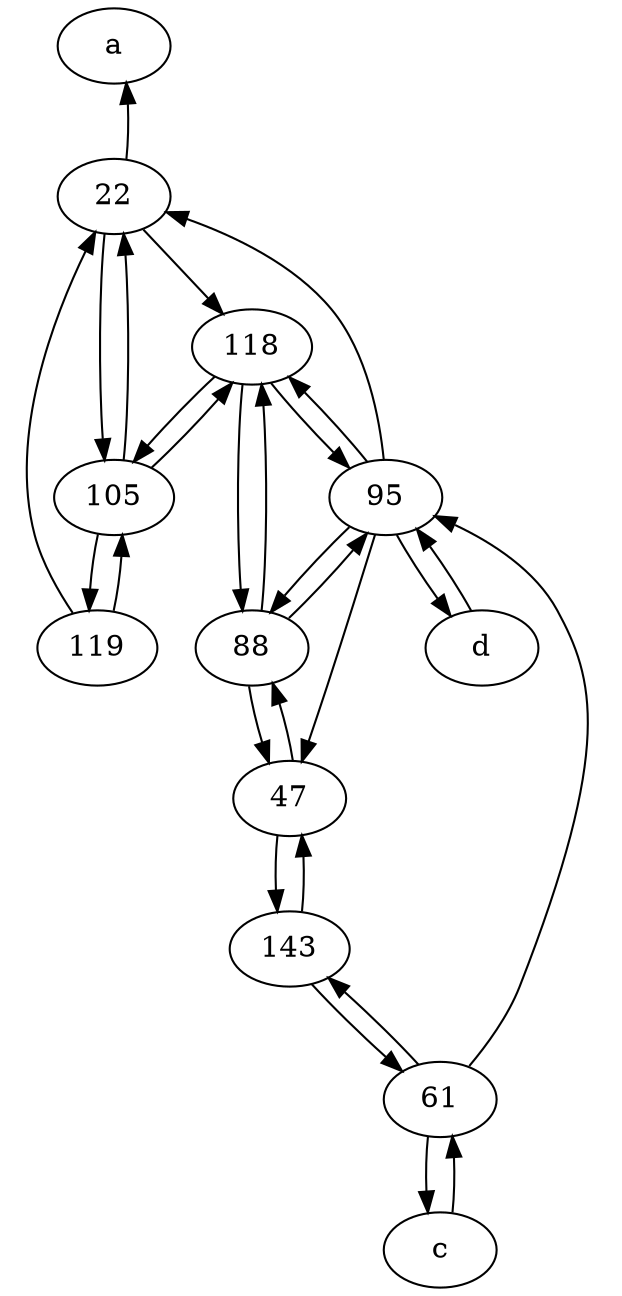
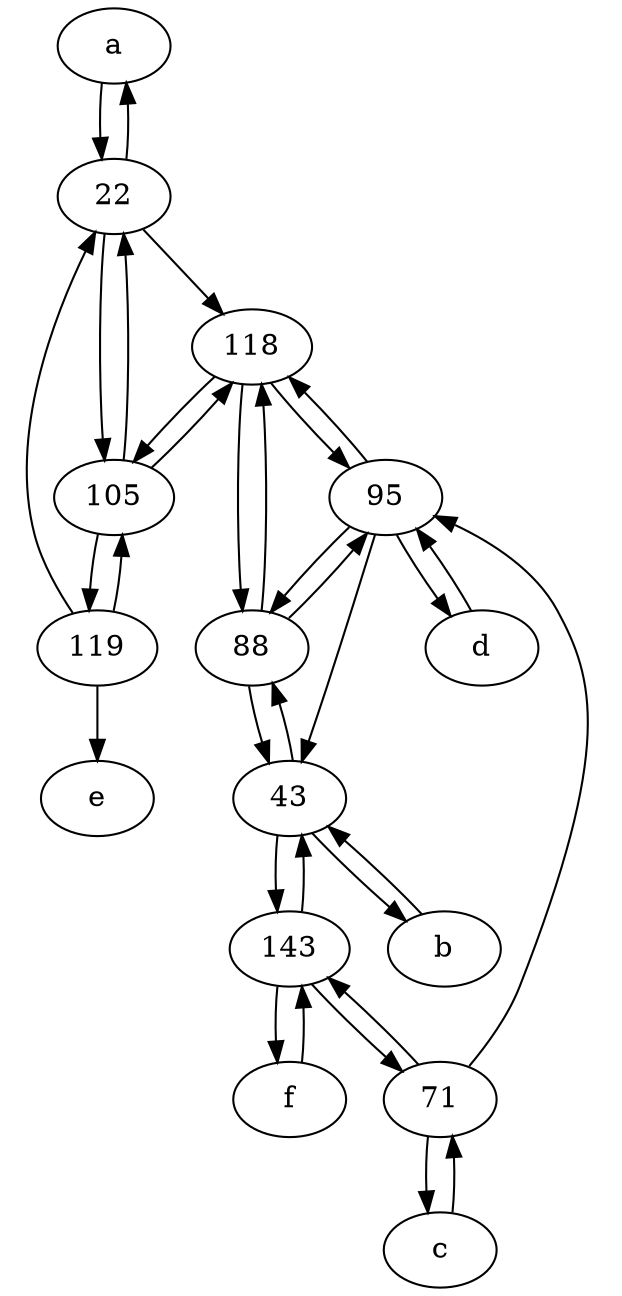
edge "95" -> "22": now "a" -> "22"
node "e": added
node "47": label "47" -> "43"
node "b": added
node "f": added
node "61": label "61" -> "71"
